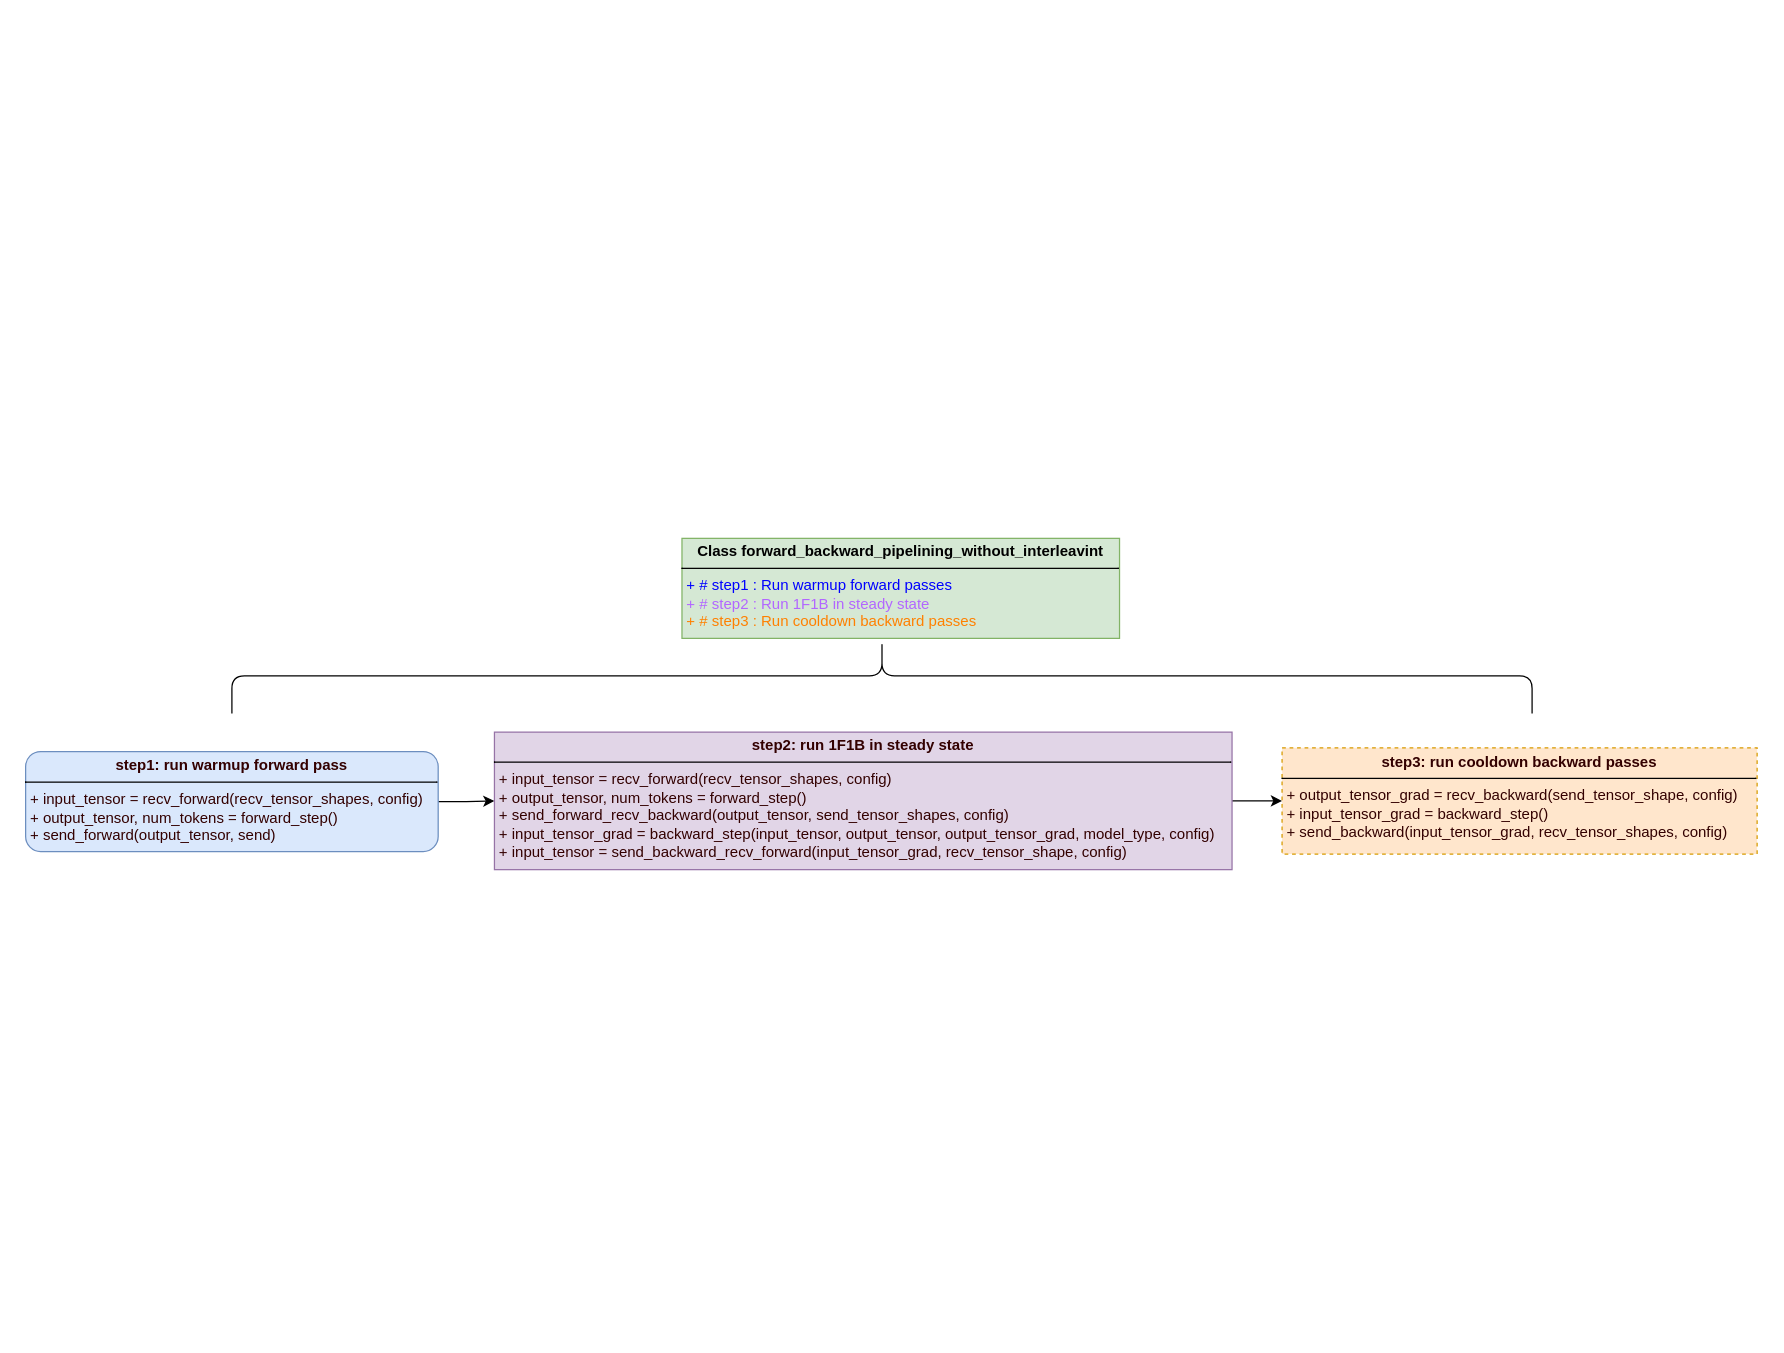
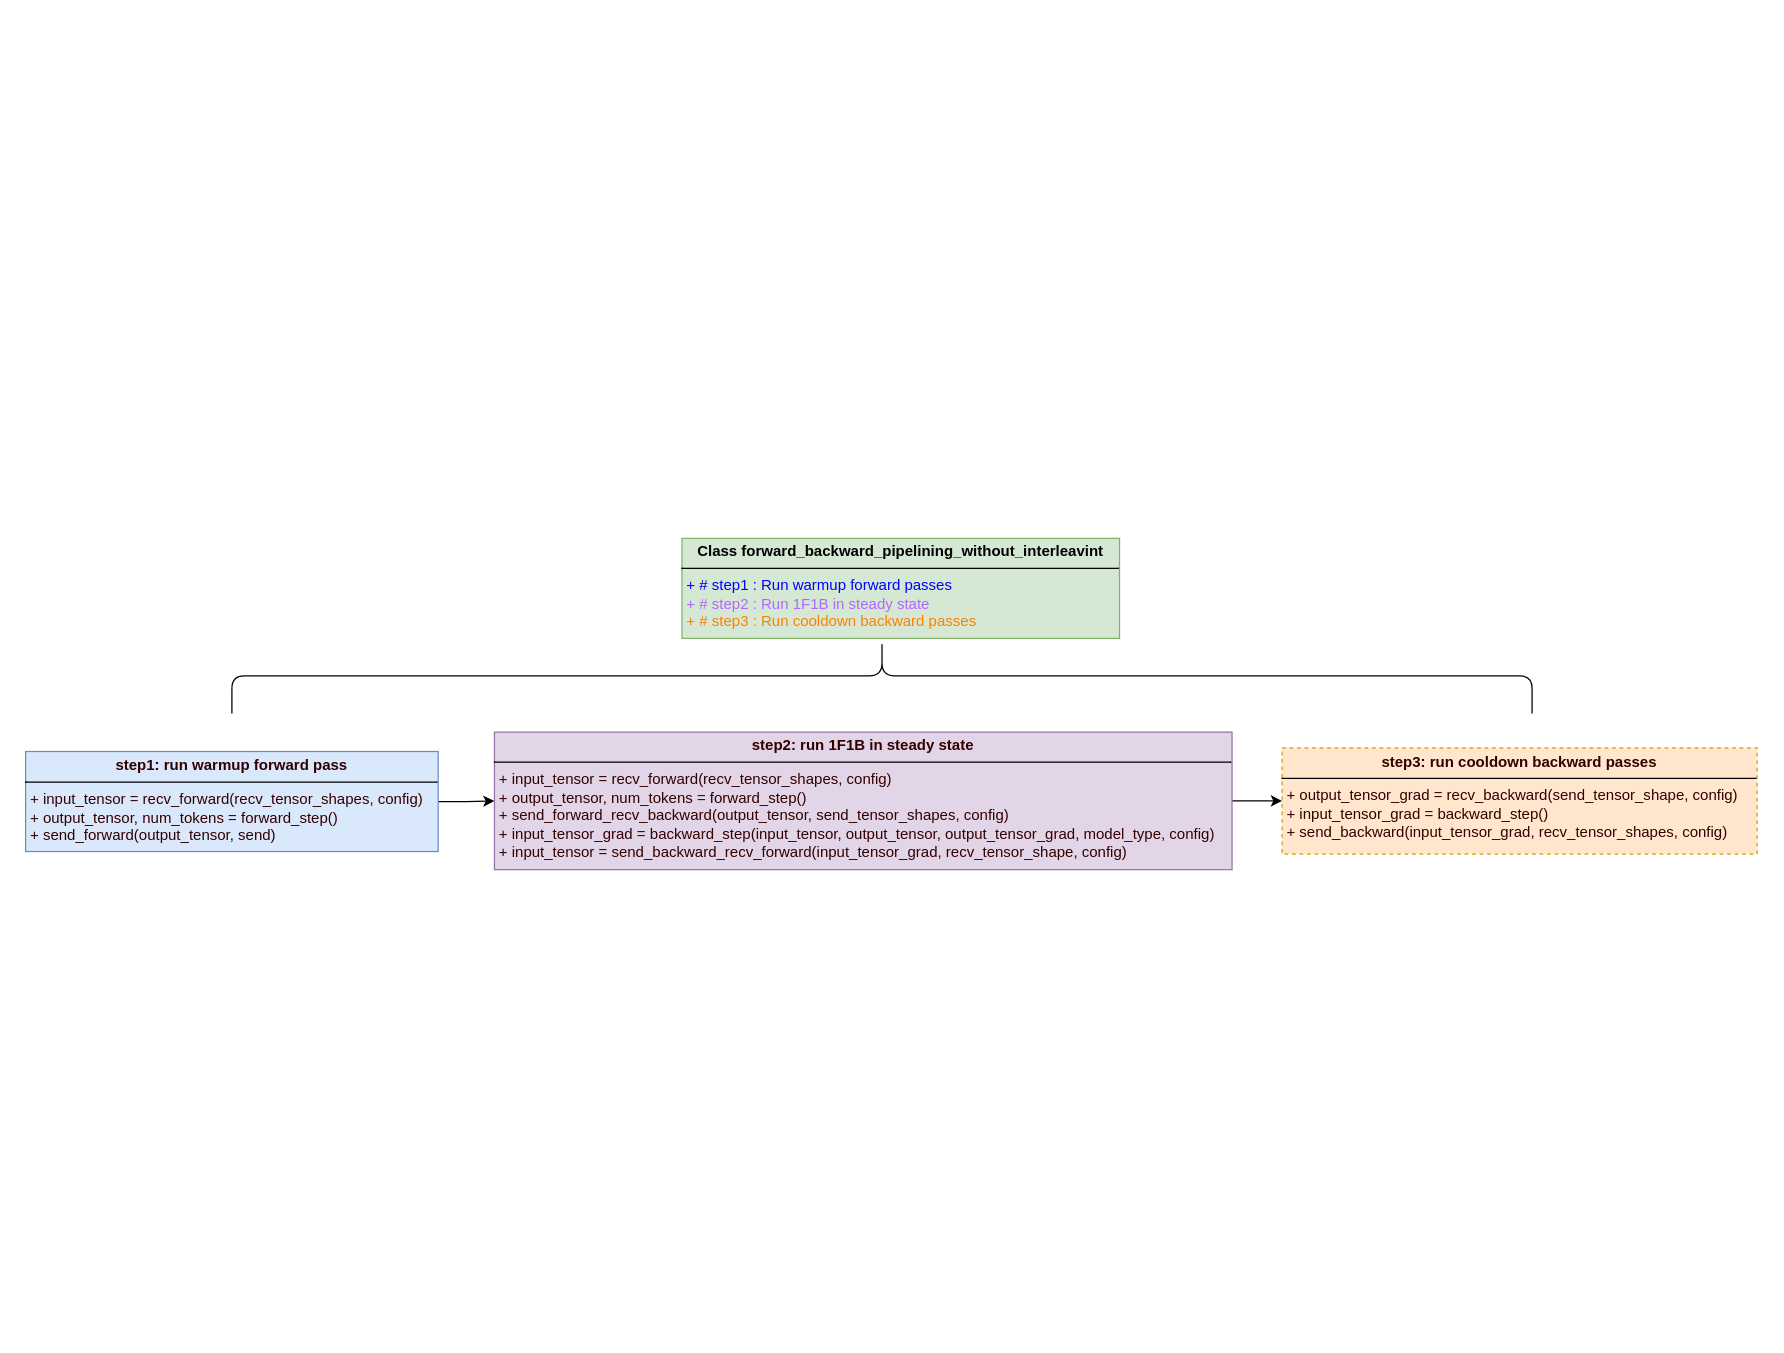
node "step1: run warmup forward pass + input_tensor = recv_forward(recv_tensor_shapes, config) + output_tensor, num_tokens = forward_step() + send_forward(output_tensor, send)": shape rounded rectangle -> rectangle
